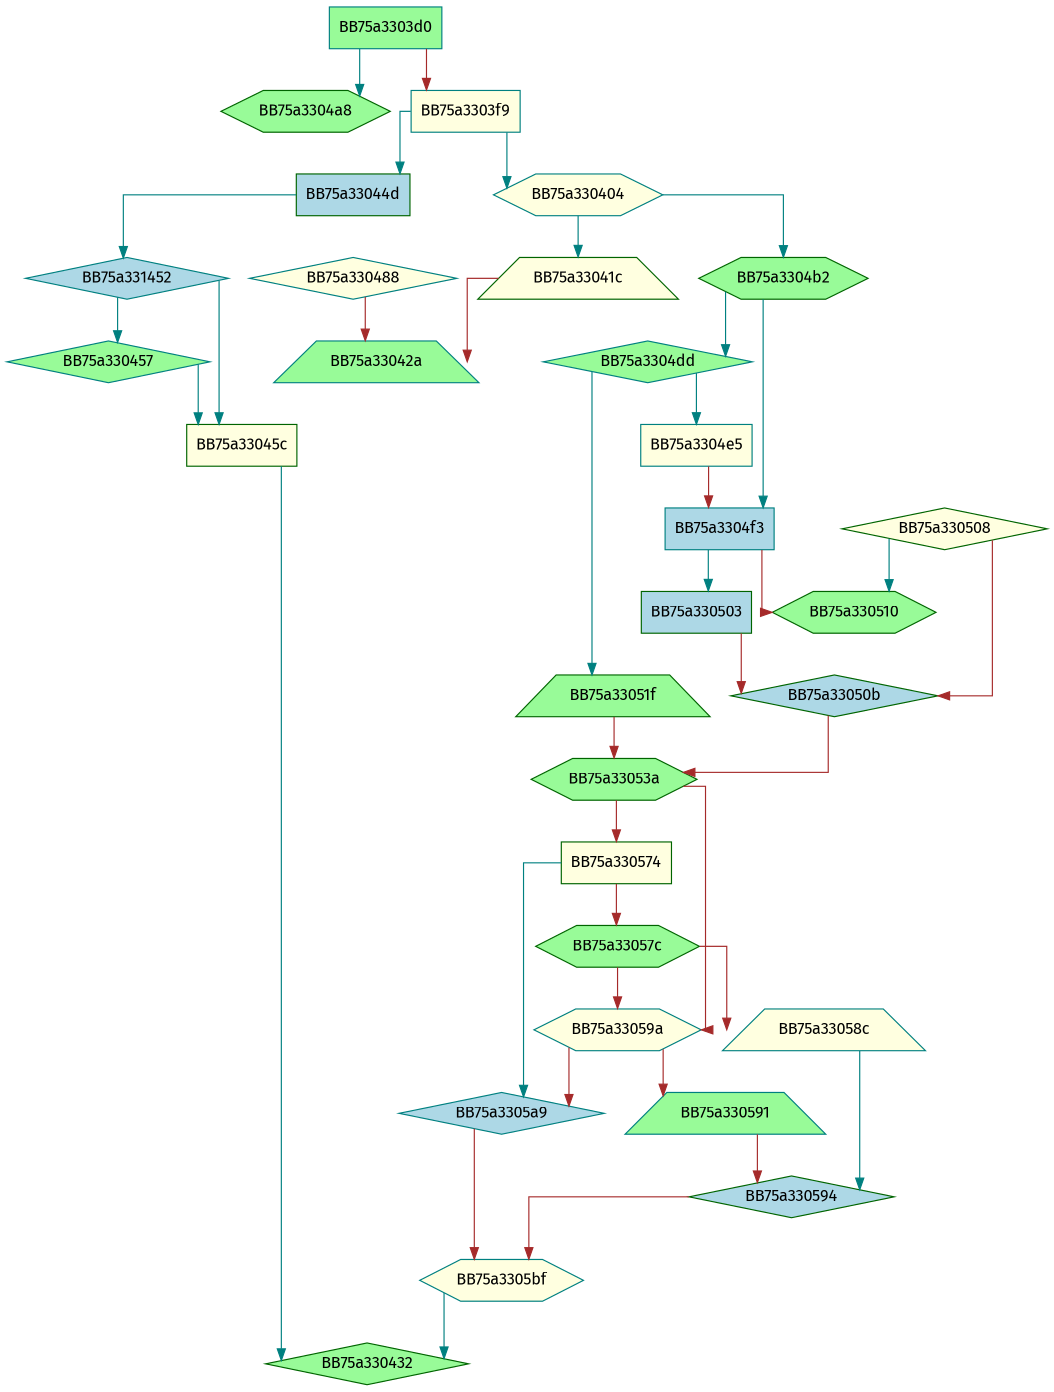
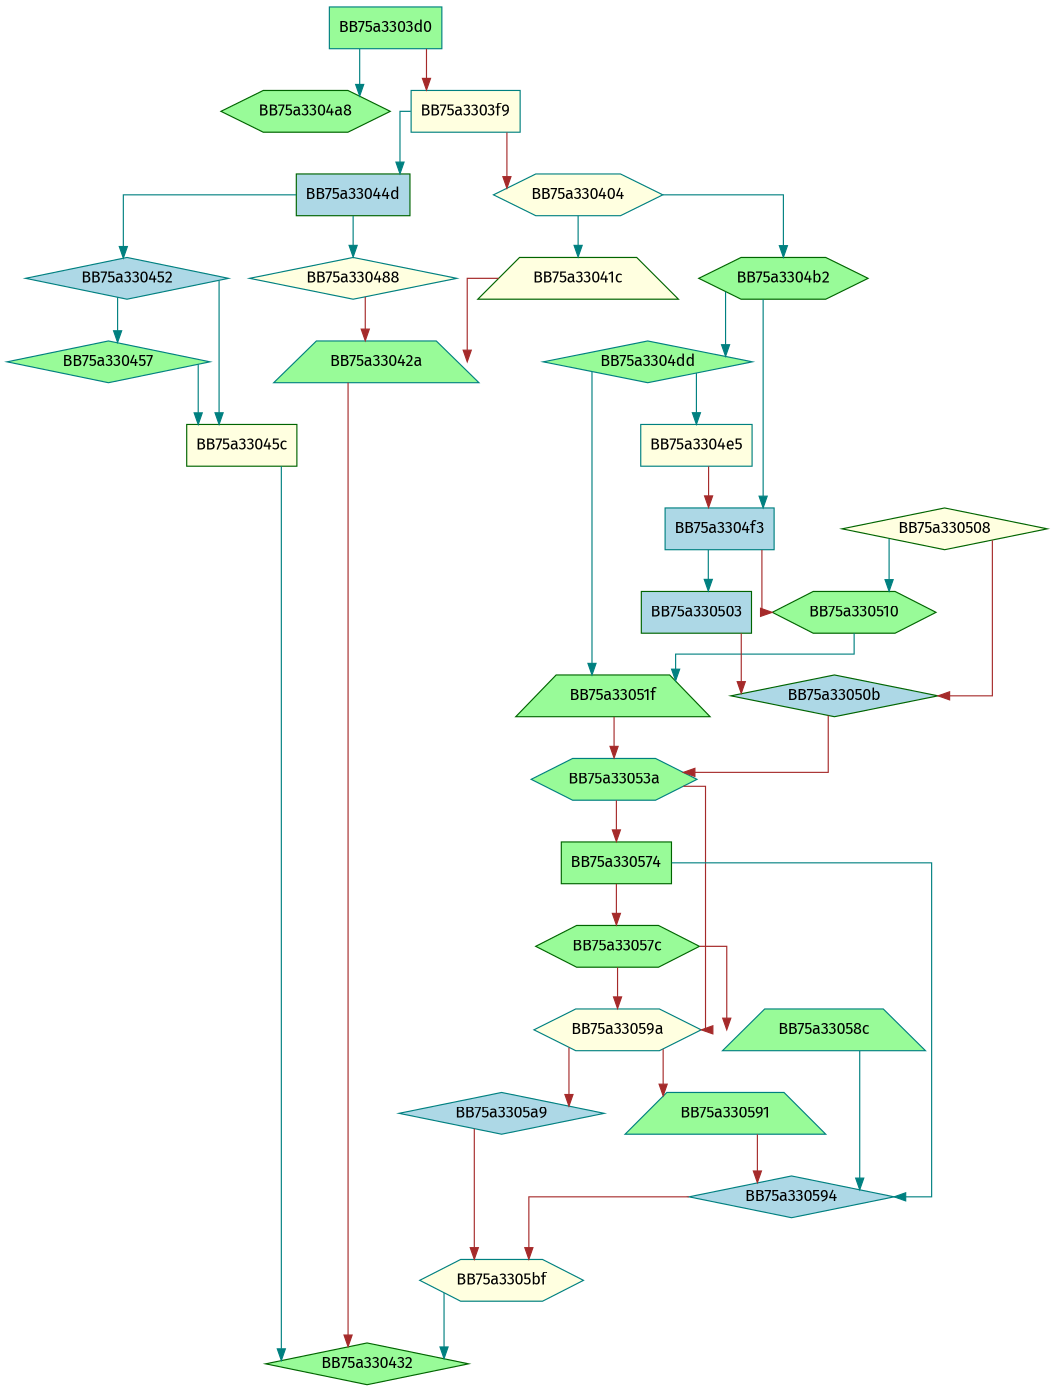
edge "BB75a3303f9" -> "BB75a330404": color teal -> brown
edge "BB75a33044d" -> "BB75a330488": added
node "BB75a331452": label "BB75a331452" -> "BB75a330452"
edge "BB75a330510" -> "BB75a33051f": added
node "BB75a33053a": color darkgreen -> teal
edge "BB75a33042a" -> "BB75a330432": added
node "BB75a330574": fillcolor lightyellow -> palegreen
edge "BB75a330574" -> "BB75a3305a9": now "BB75a330574" -> "BB75a330594"
node "BB75a33058c": fillcolor lightyellow -> palegreen
node "BB75a330594": color darkgreen -> teal
